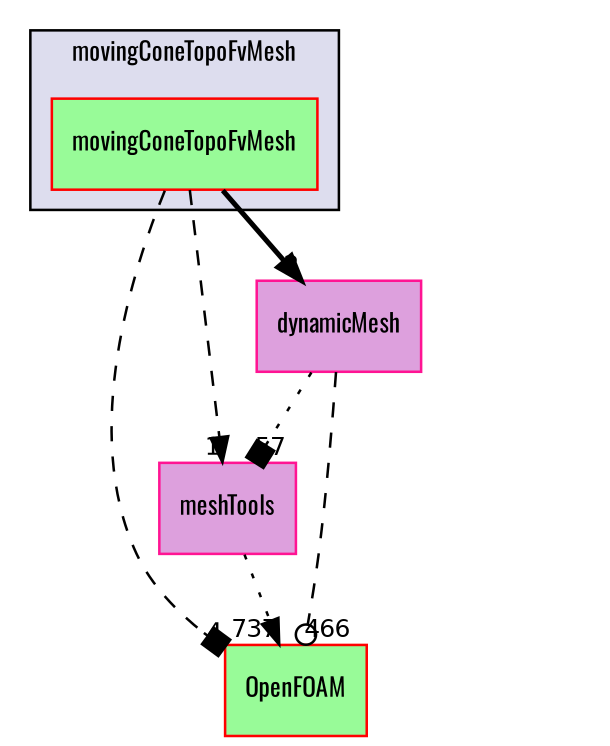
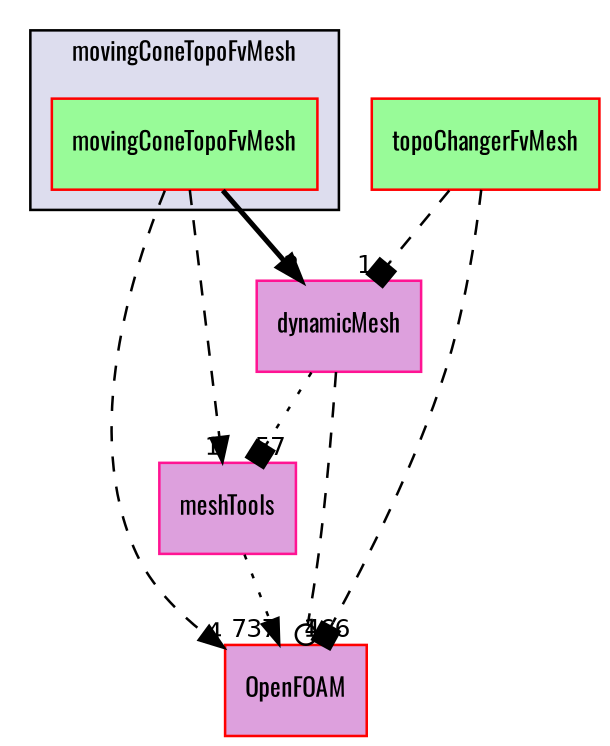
node "topoChangerFvMesh": added
edge "movingConeTopoFvMesh" -> "OpenFOAM": arrowhead box -> normal
node "OpenFOAM": fillcolor palegreen -> plum
